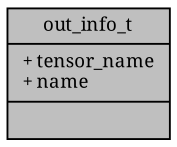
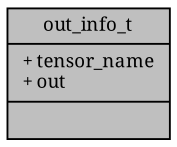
node "out_info_t": text "+ name" -> "+ out"
